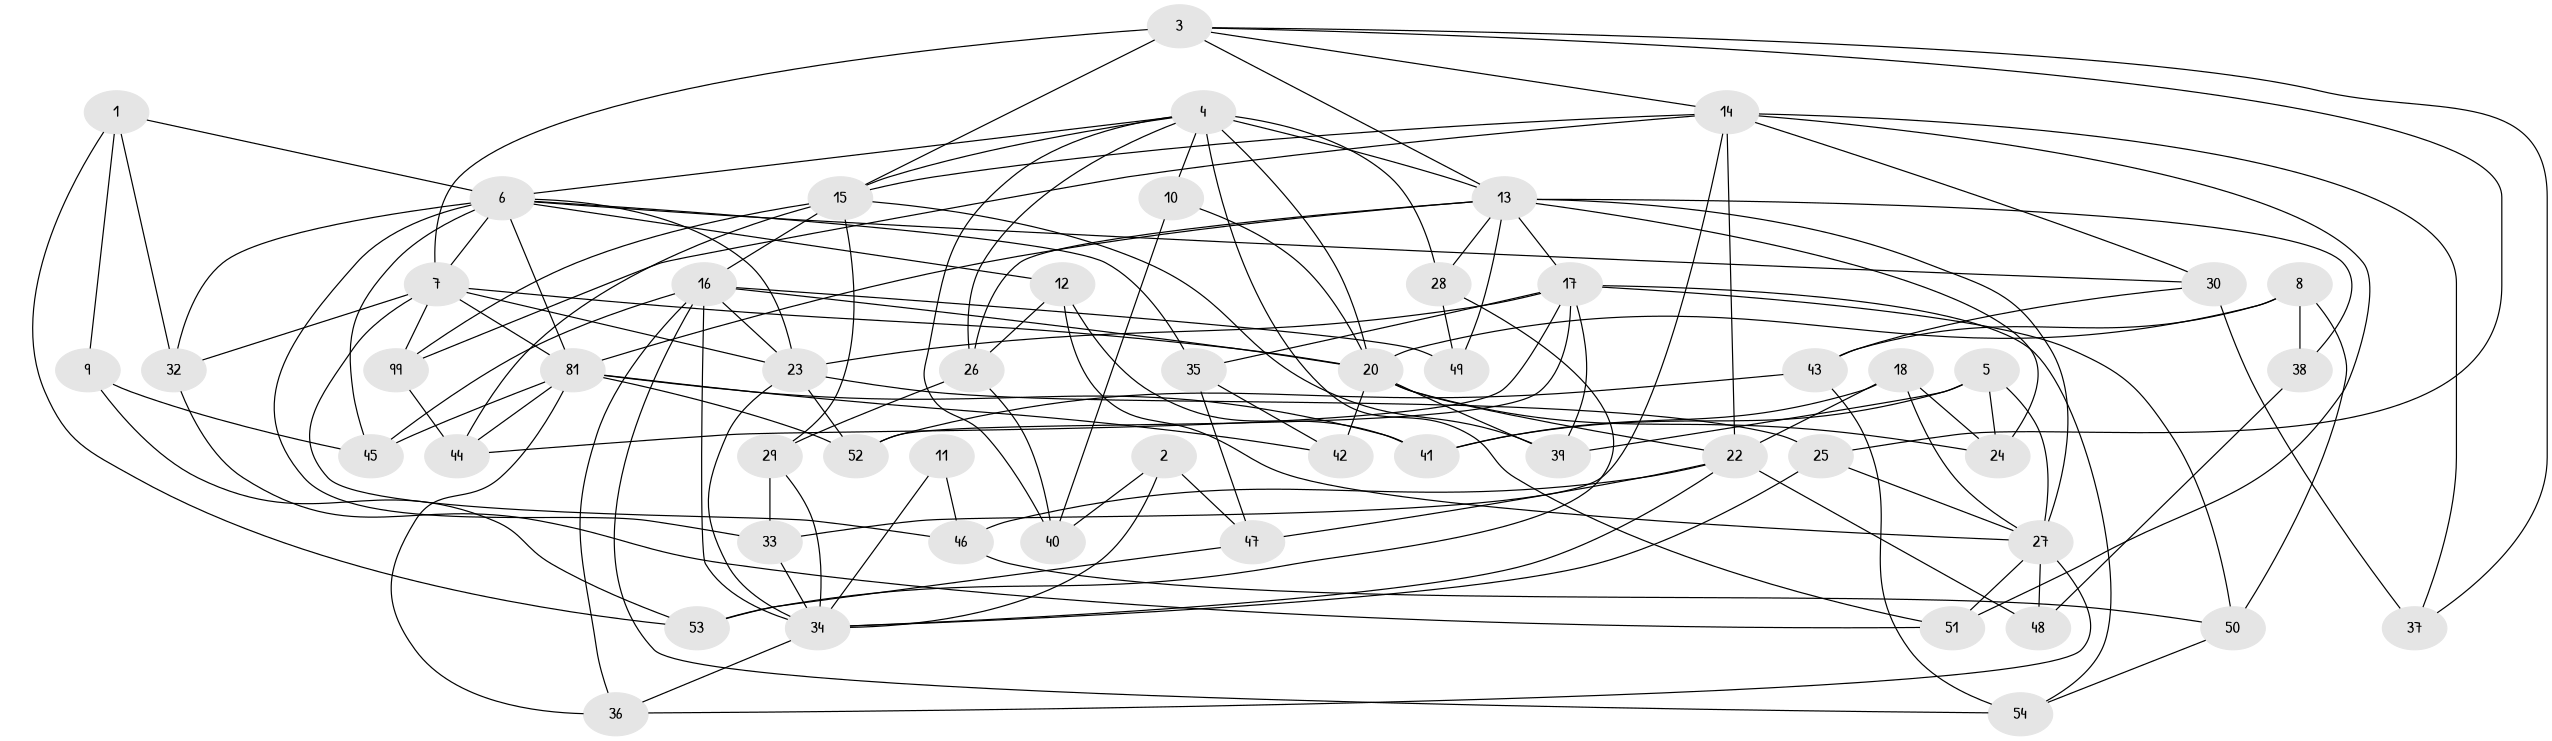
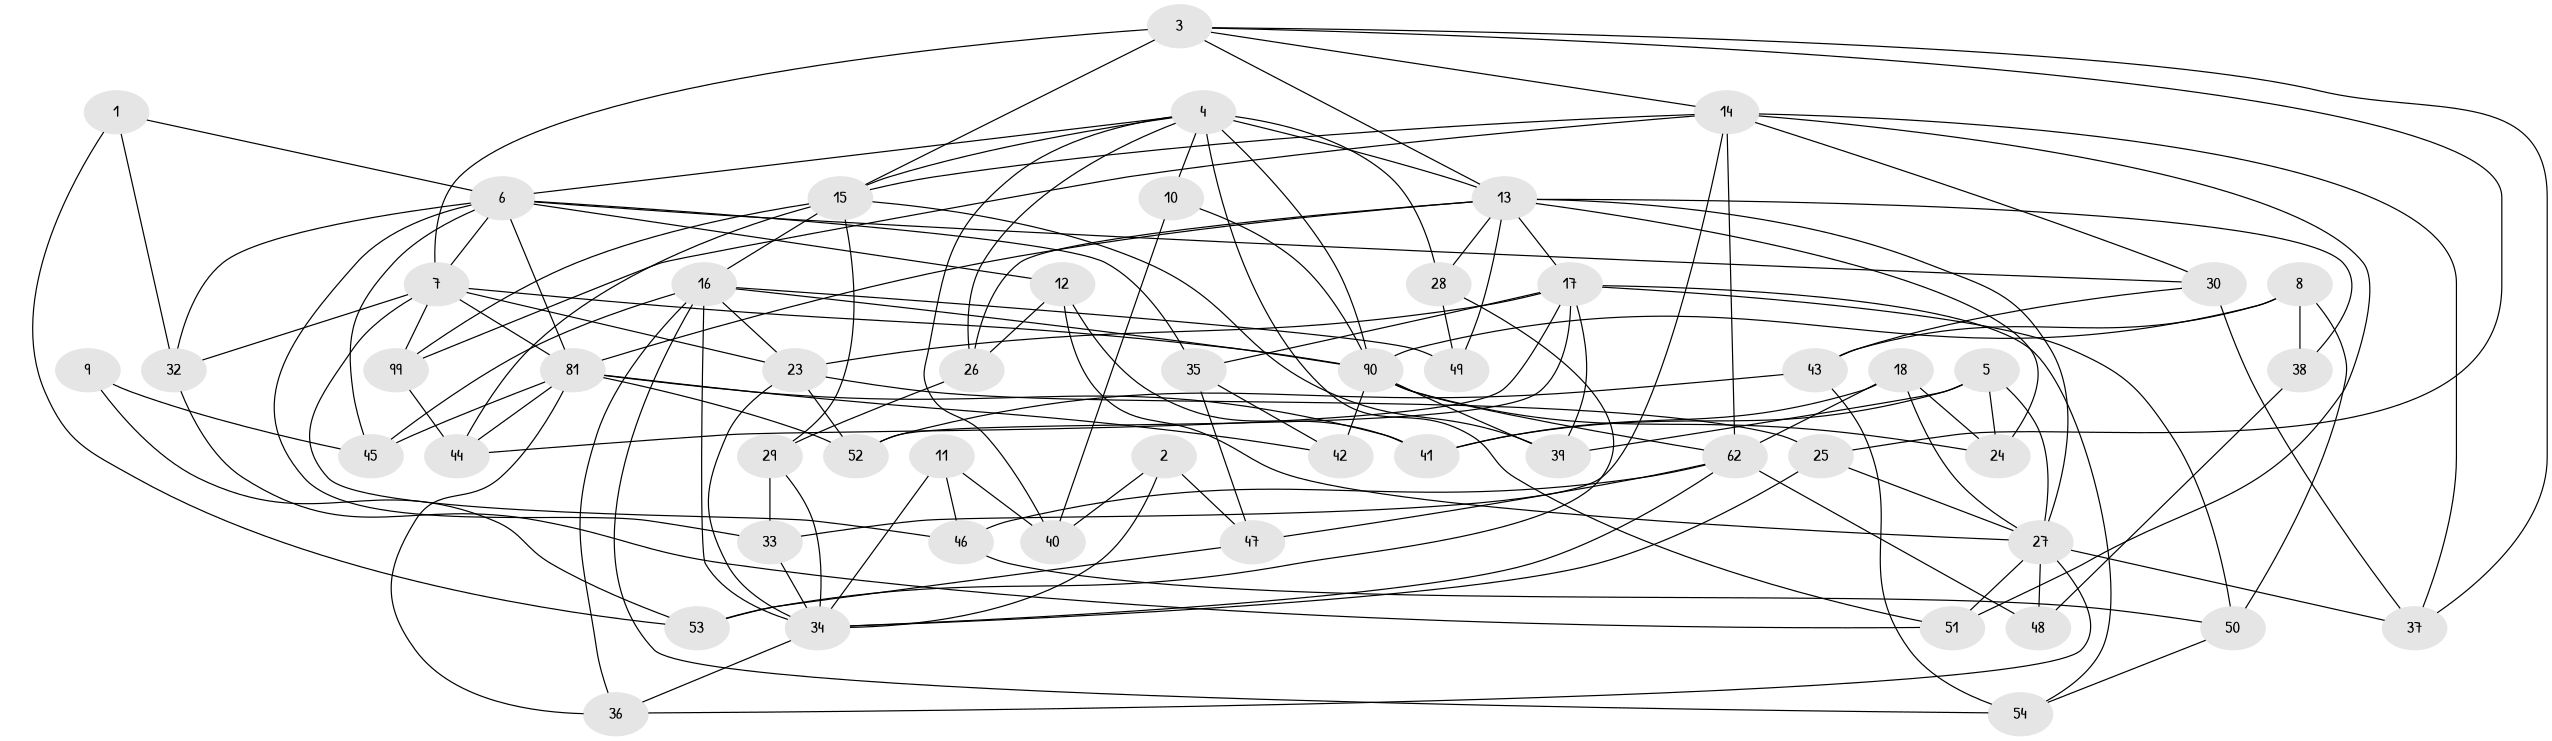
edge "1" -- "9": removed
edge "6" -- "23": removed
node "20": label "20" -> "90"
edge "26" -- "40": now "11" -- "40"
node "22": label "22" -> "62"
edge "27" -- "37": added
